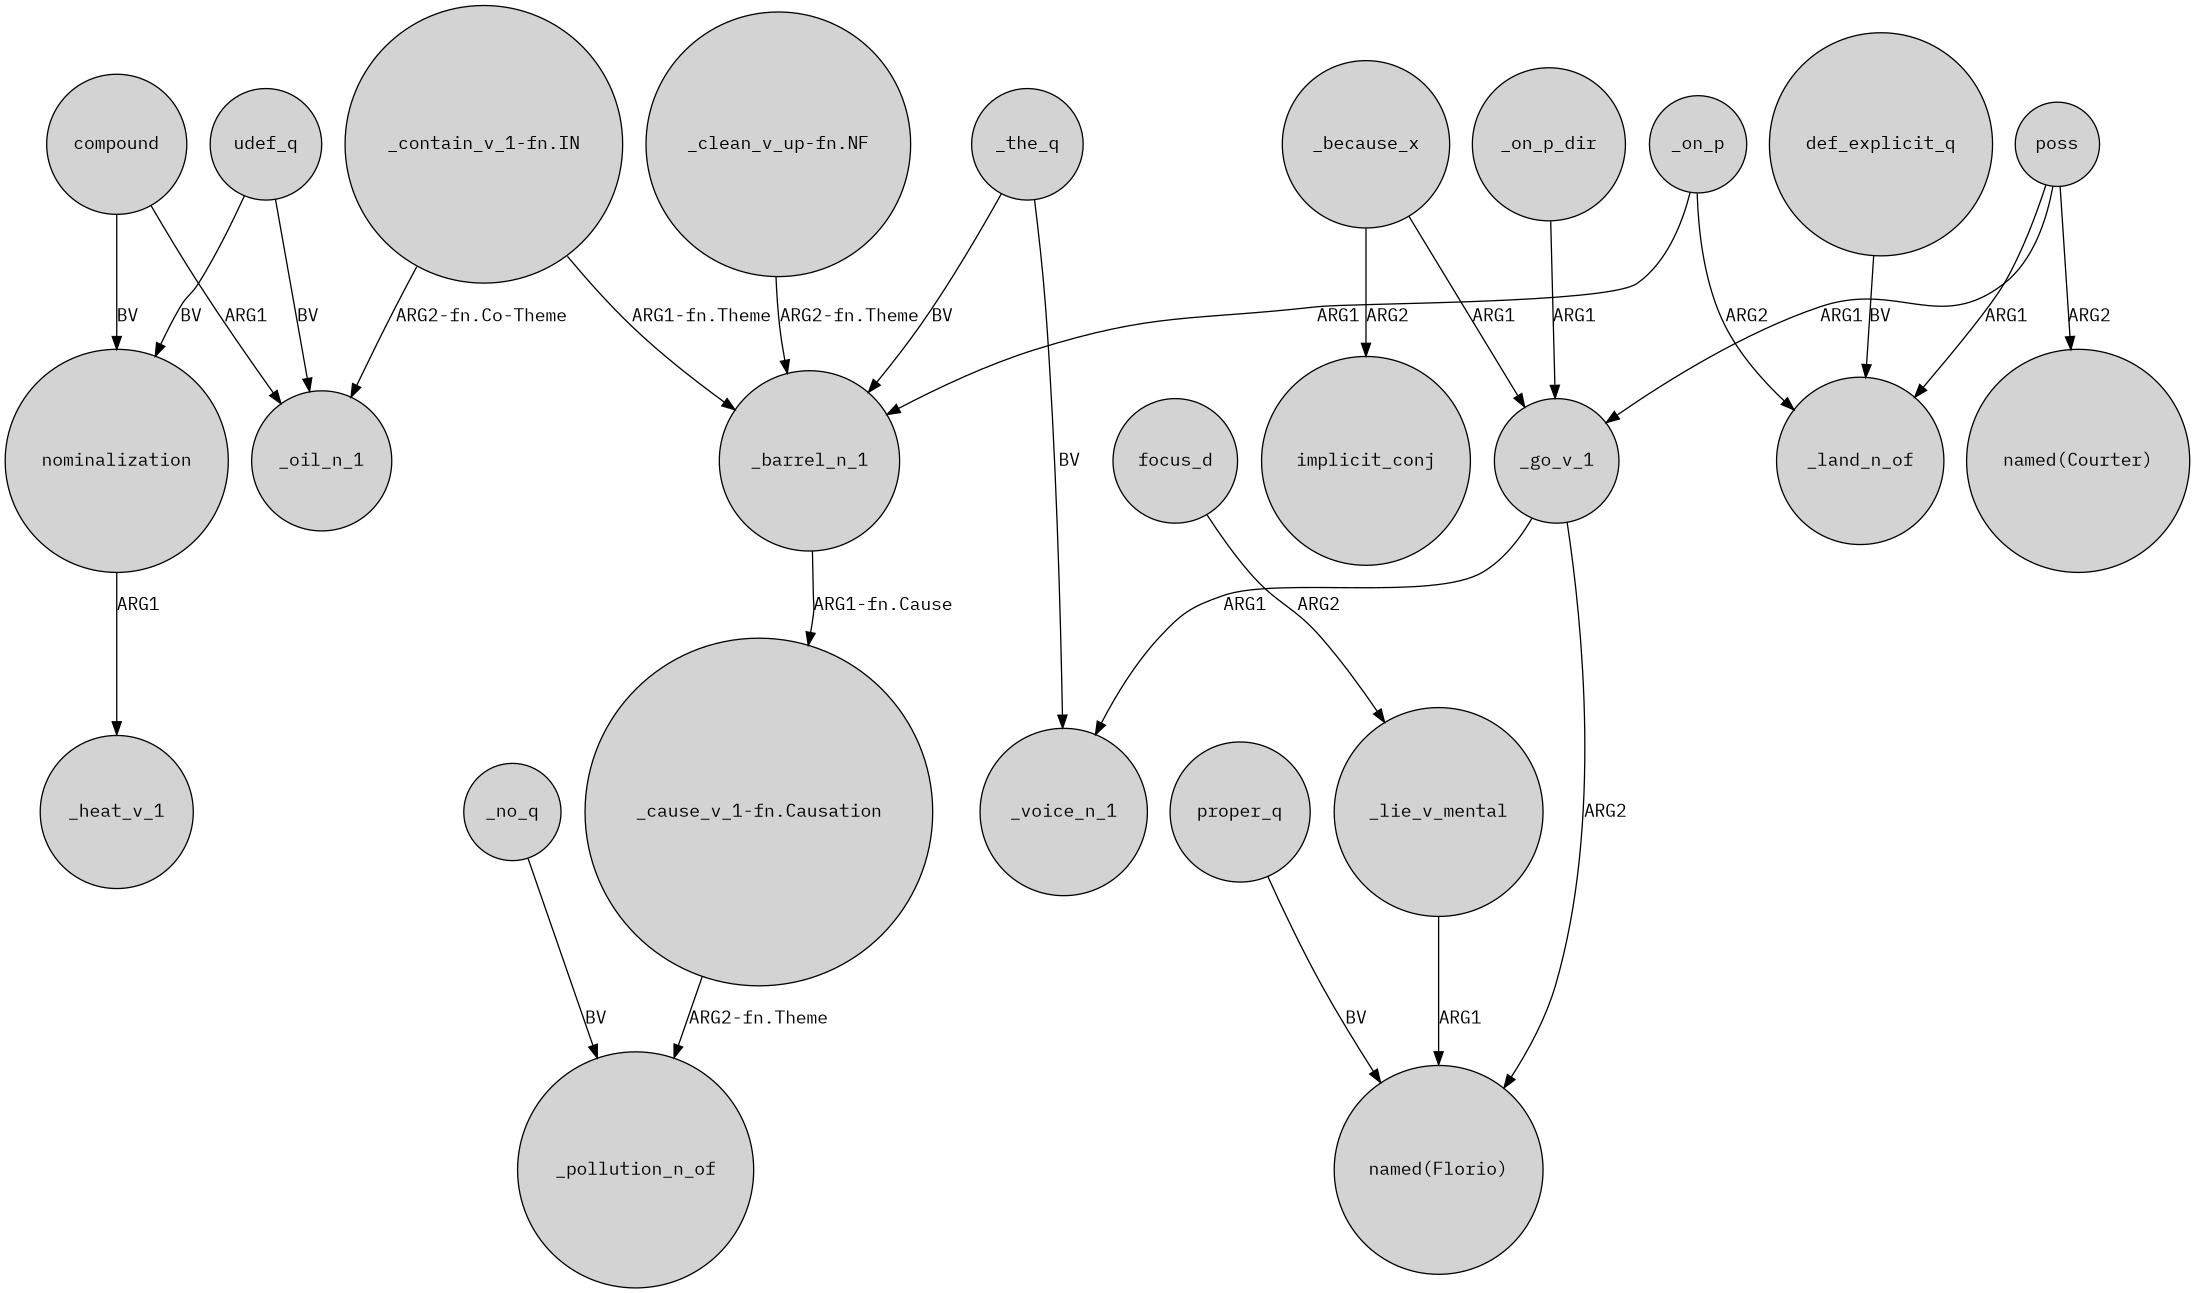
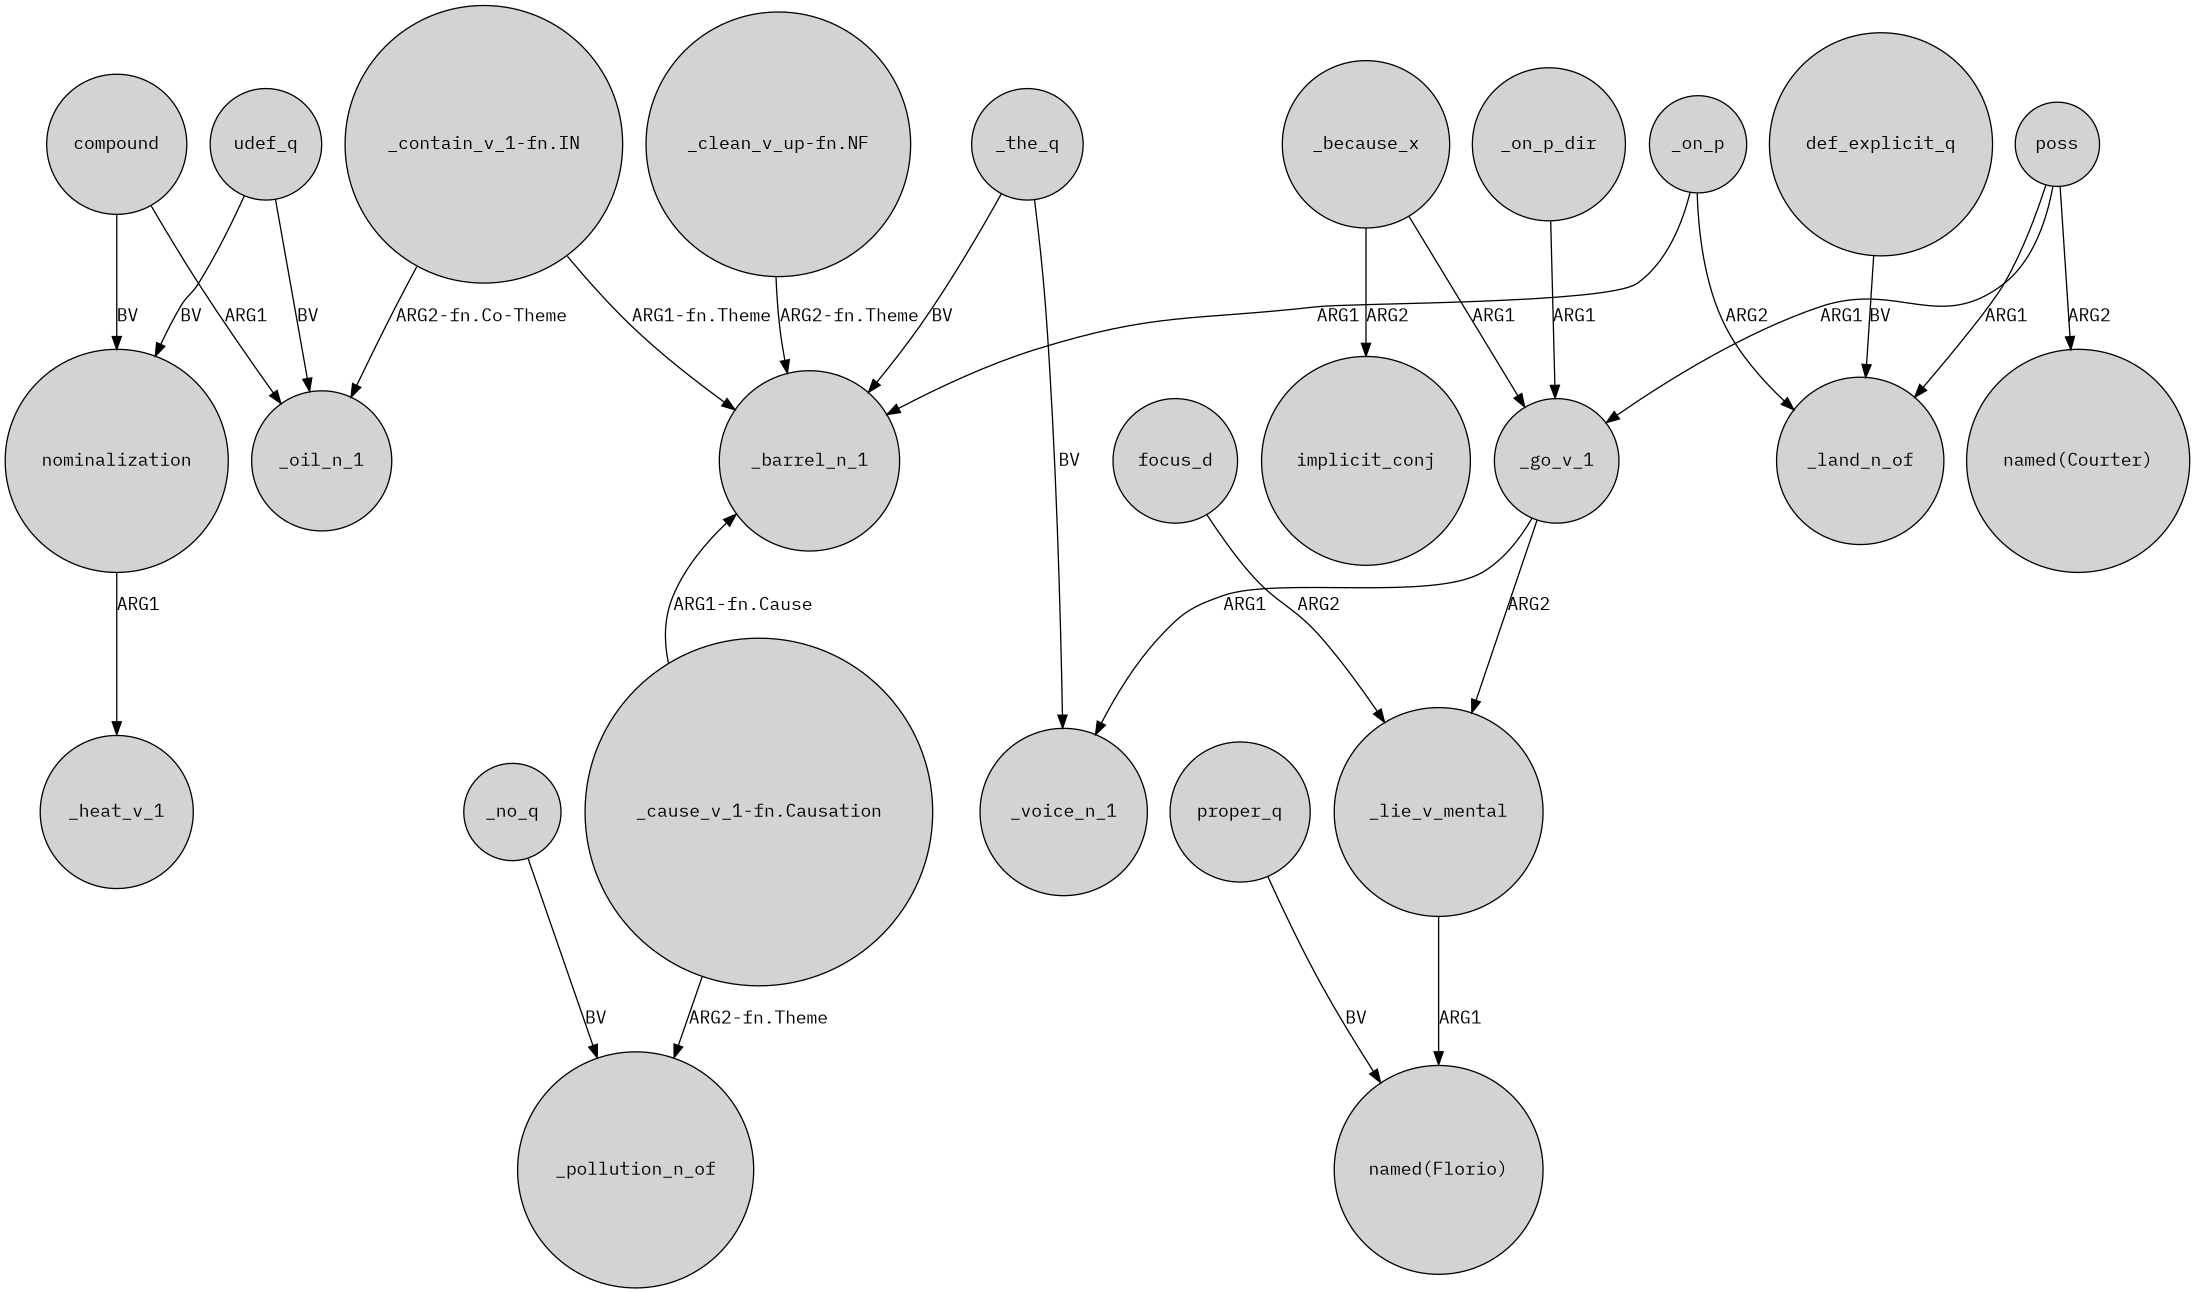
edge "_barrel_n_1" -> "_cause_v_1-fn.Causation": reversed
edge "_go_v_1" -> "named(Florio)": now "_go_v_1" -> "_lie_v_mental"
